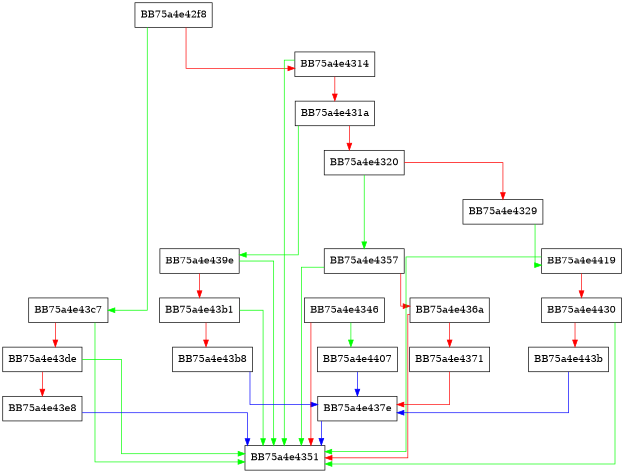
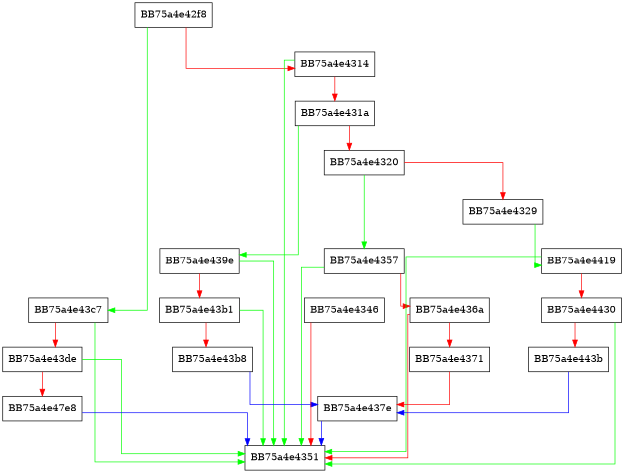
node "BB75a4e4407": removed
node "BB75a4e43e8": label "BB75a4e43e8" -> "BB75a4e47e8"
